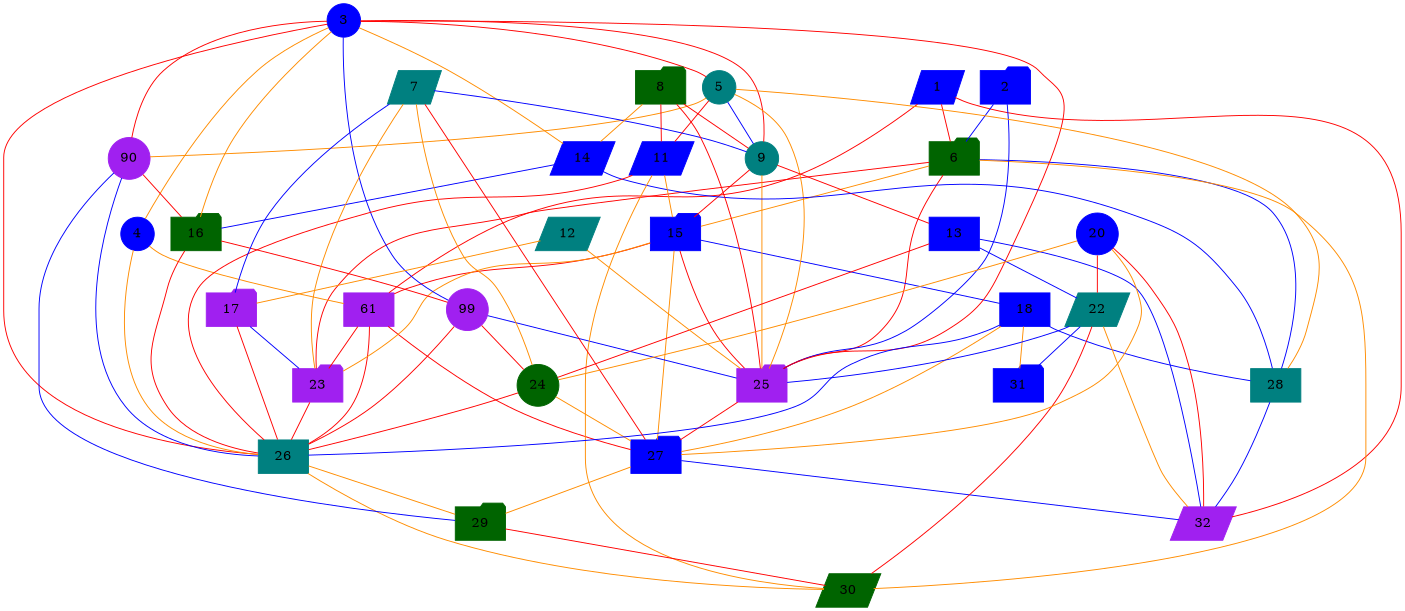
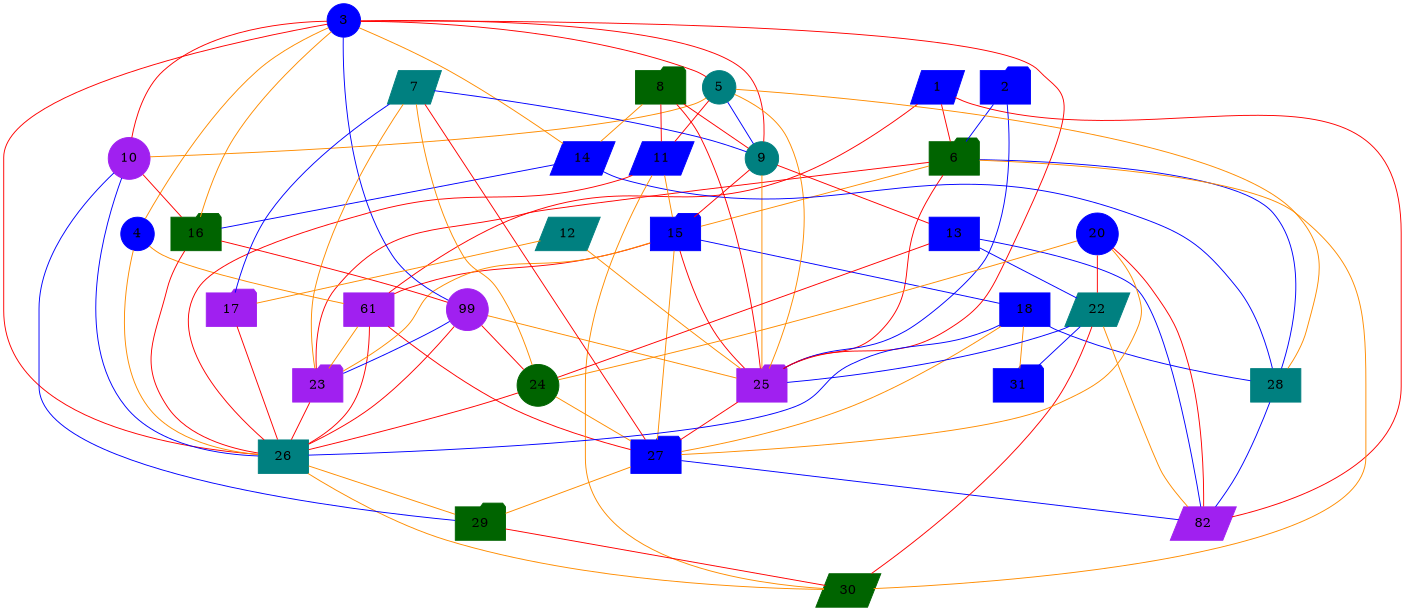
node "90": label "90" -> "10"
edge "99" -- "25": color blue -> darkorange
edge "17" -- "23": now "99" -- "23"
edge "61" -- "23": color red -> darkorange
node "32": label "32" -> "82"
